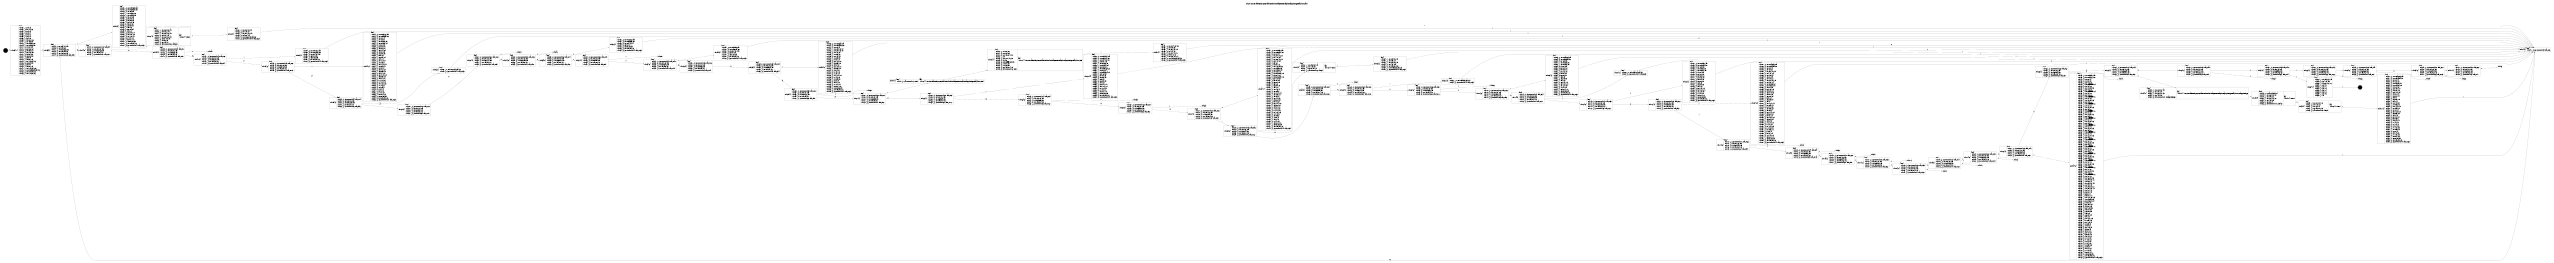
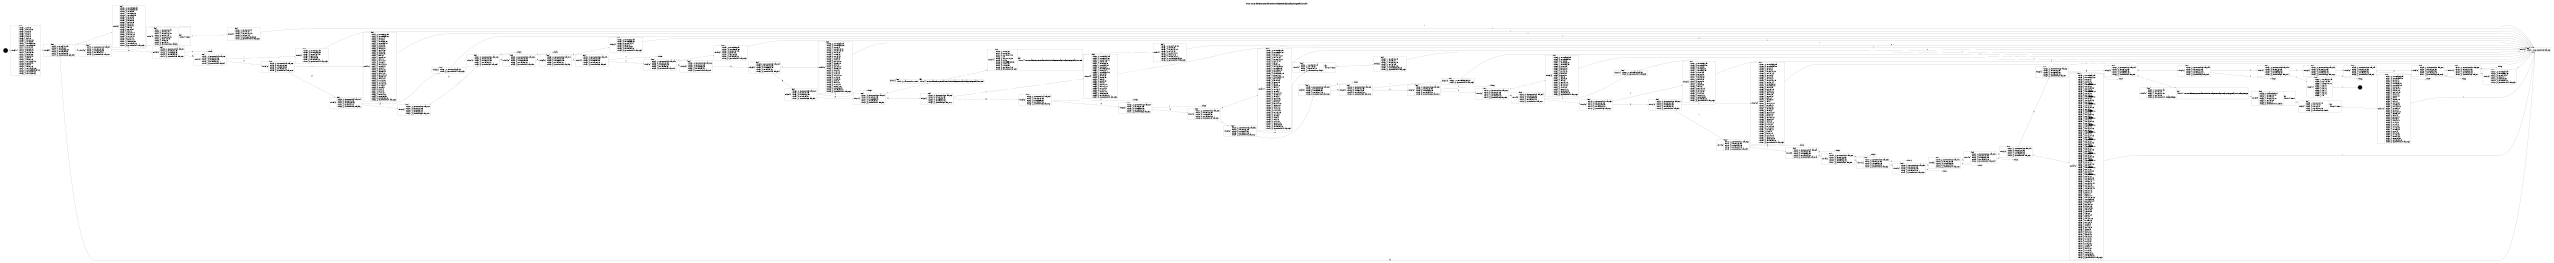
node "0x401b37 [30]": added
